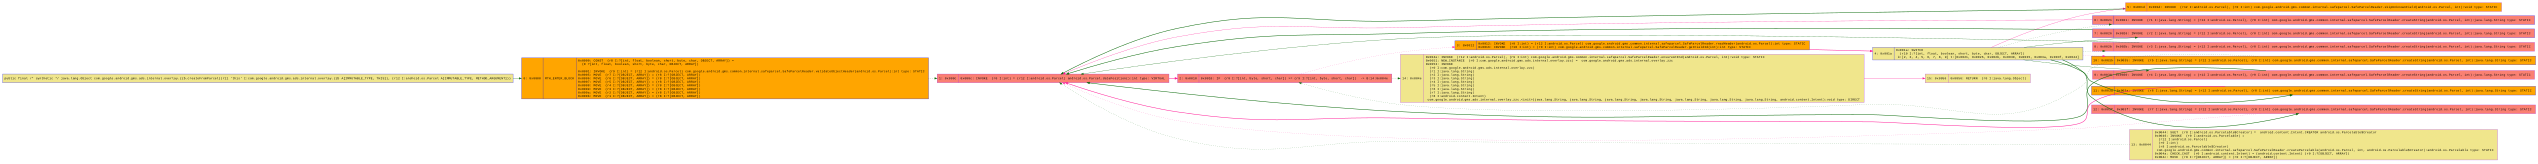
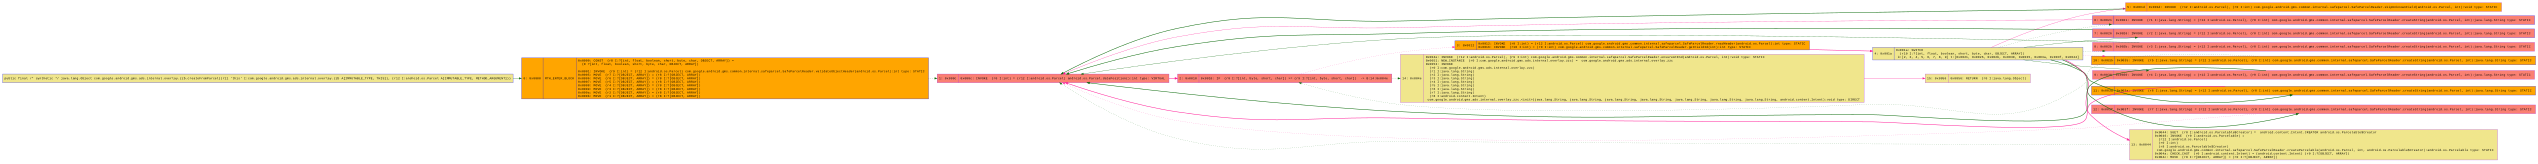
edge "4: 0x001a" -> "13: 0x0044": added
